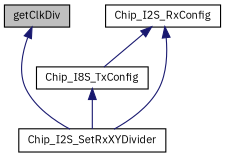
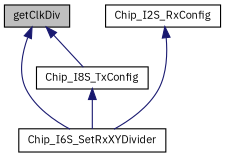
edge "Chip_I8S_TxConfig" -> "Chip_I2S_RxConfig": now "Chip_I8S_TxConfig" -> "getClkDiv"
node "Chip_I2S_SetRxXYDivider": label "Chip_I2S_SetRxXYDivider" -> "Chip_I6S_SetRxXYDivider"
